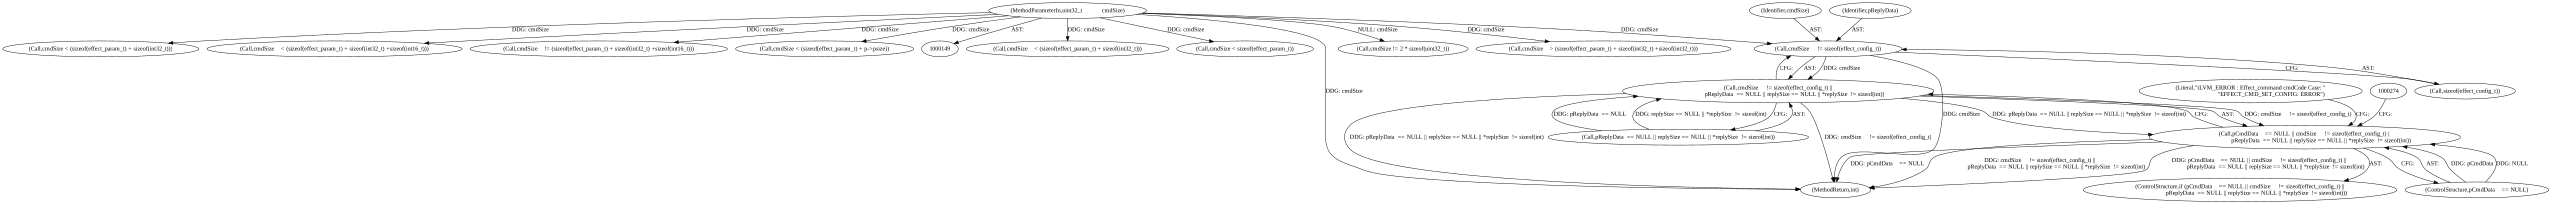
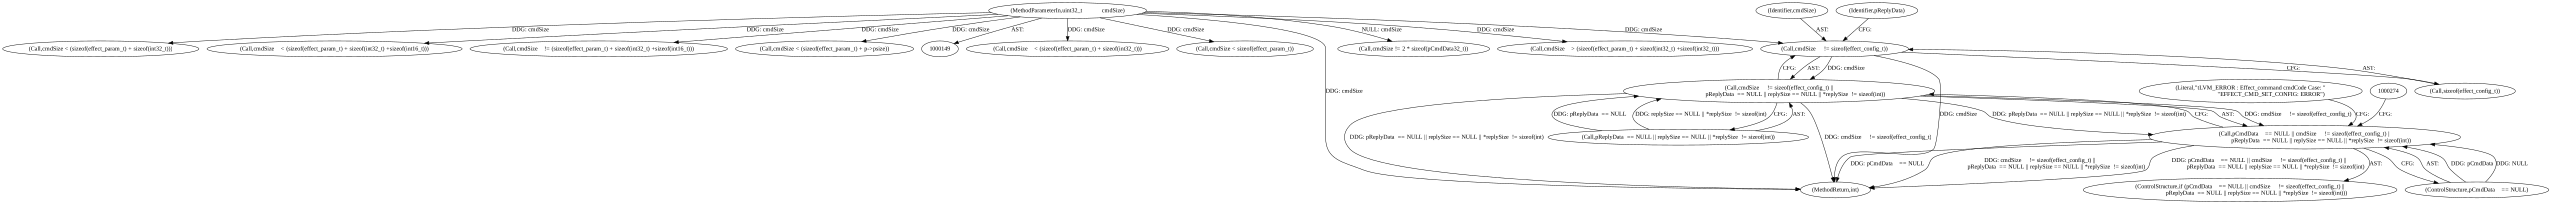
edge "(Identifier,pReplyData)" -> "(Call,cmdSize     != sizeof(effect_config_t))": label "AST: " -> "CFG: "
node "(Call,cmdSize != 2 * sizeof(uint32_t))": label "(Call,cmdSize != 2 * sizeof(uint32_t))" -> "(Call,cmdSize != 2 * sizeof(pCmdData32_t))"
